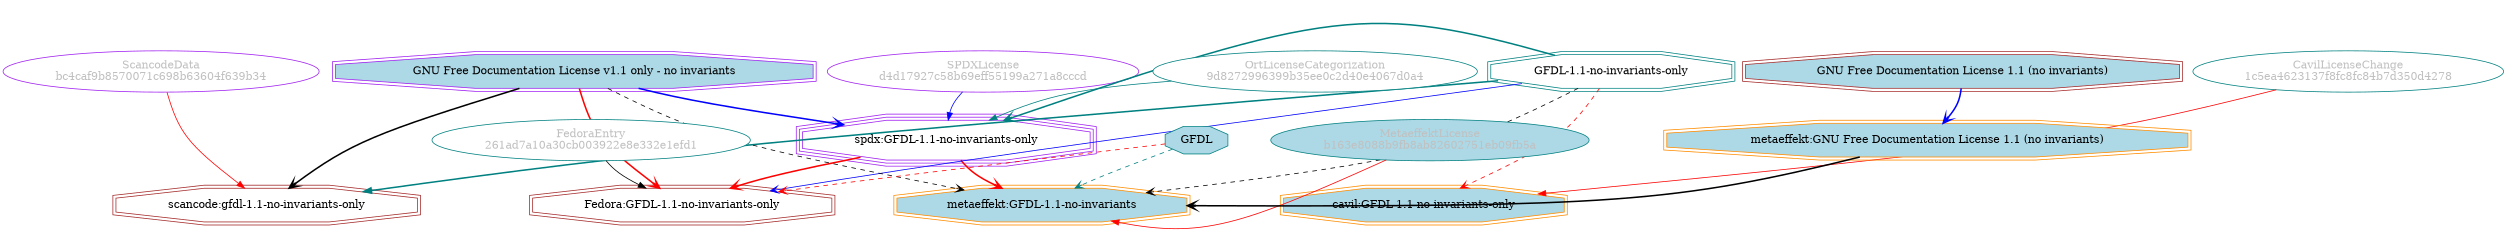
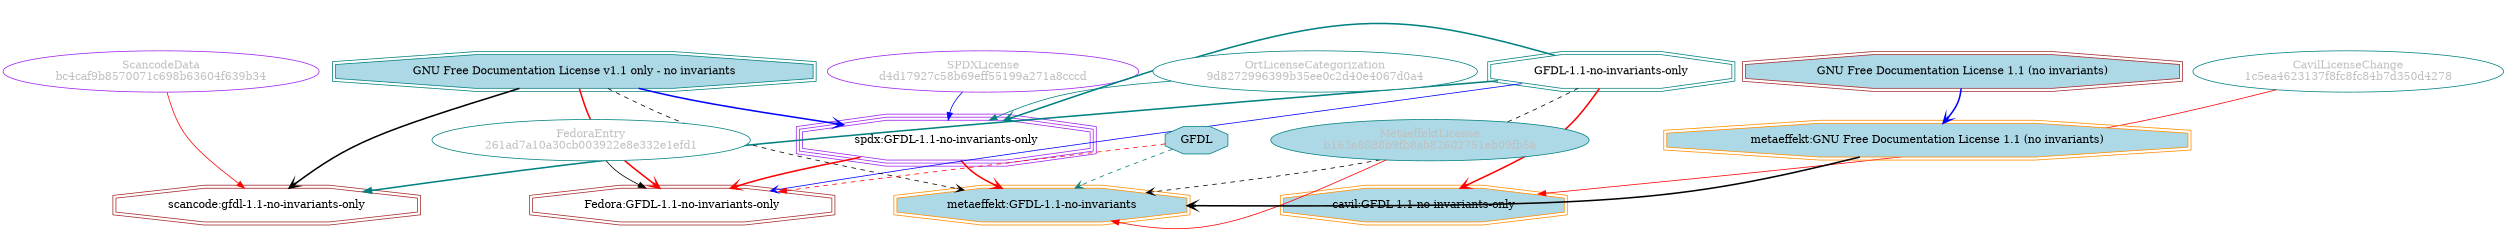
node "GNU Free Documentation License v1.1 only - no invariants": color purple -> teal
edge "GFDL-1.1-no-invariants-only" -> "cavil:GFDL-1.1-no-invariants-only": style dashed -> bold
edge "GFDL" -> "Fedora:GFDL-1.1-no-invariants-only": arrowhead vee -> normal
